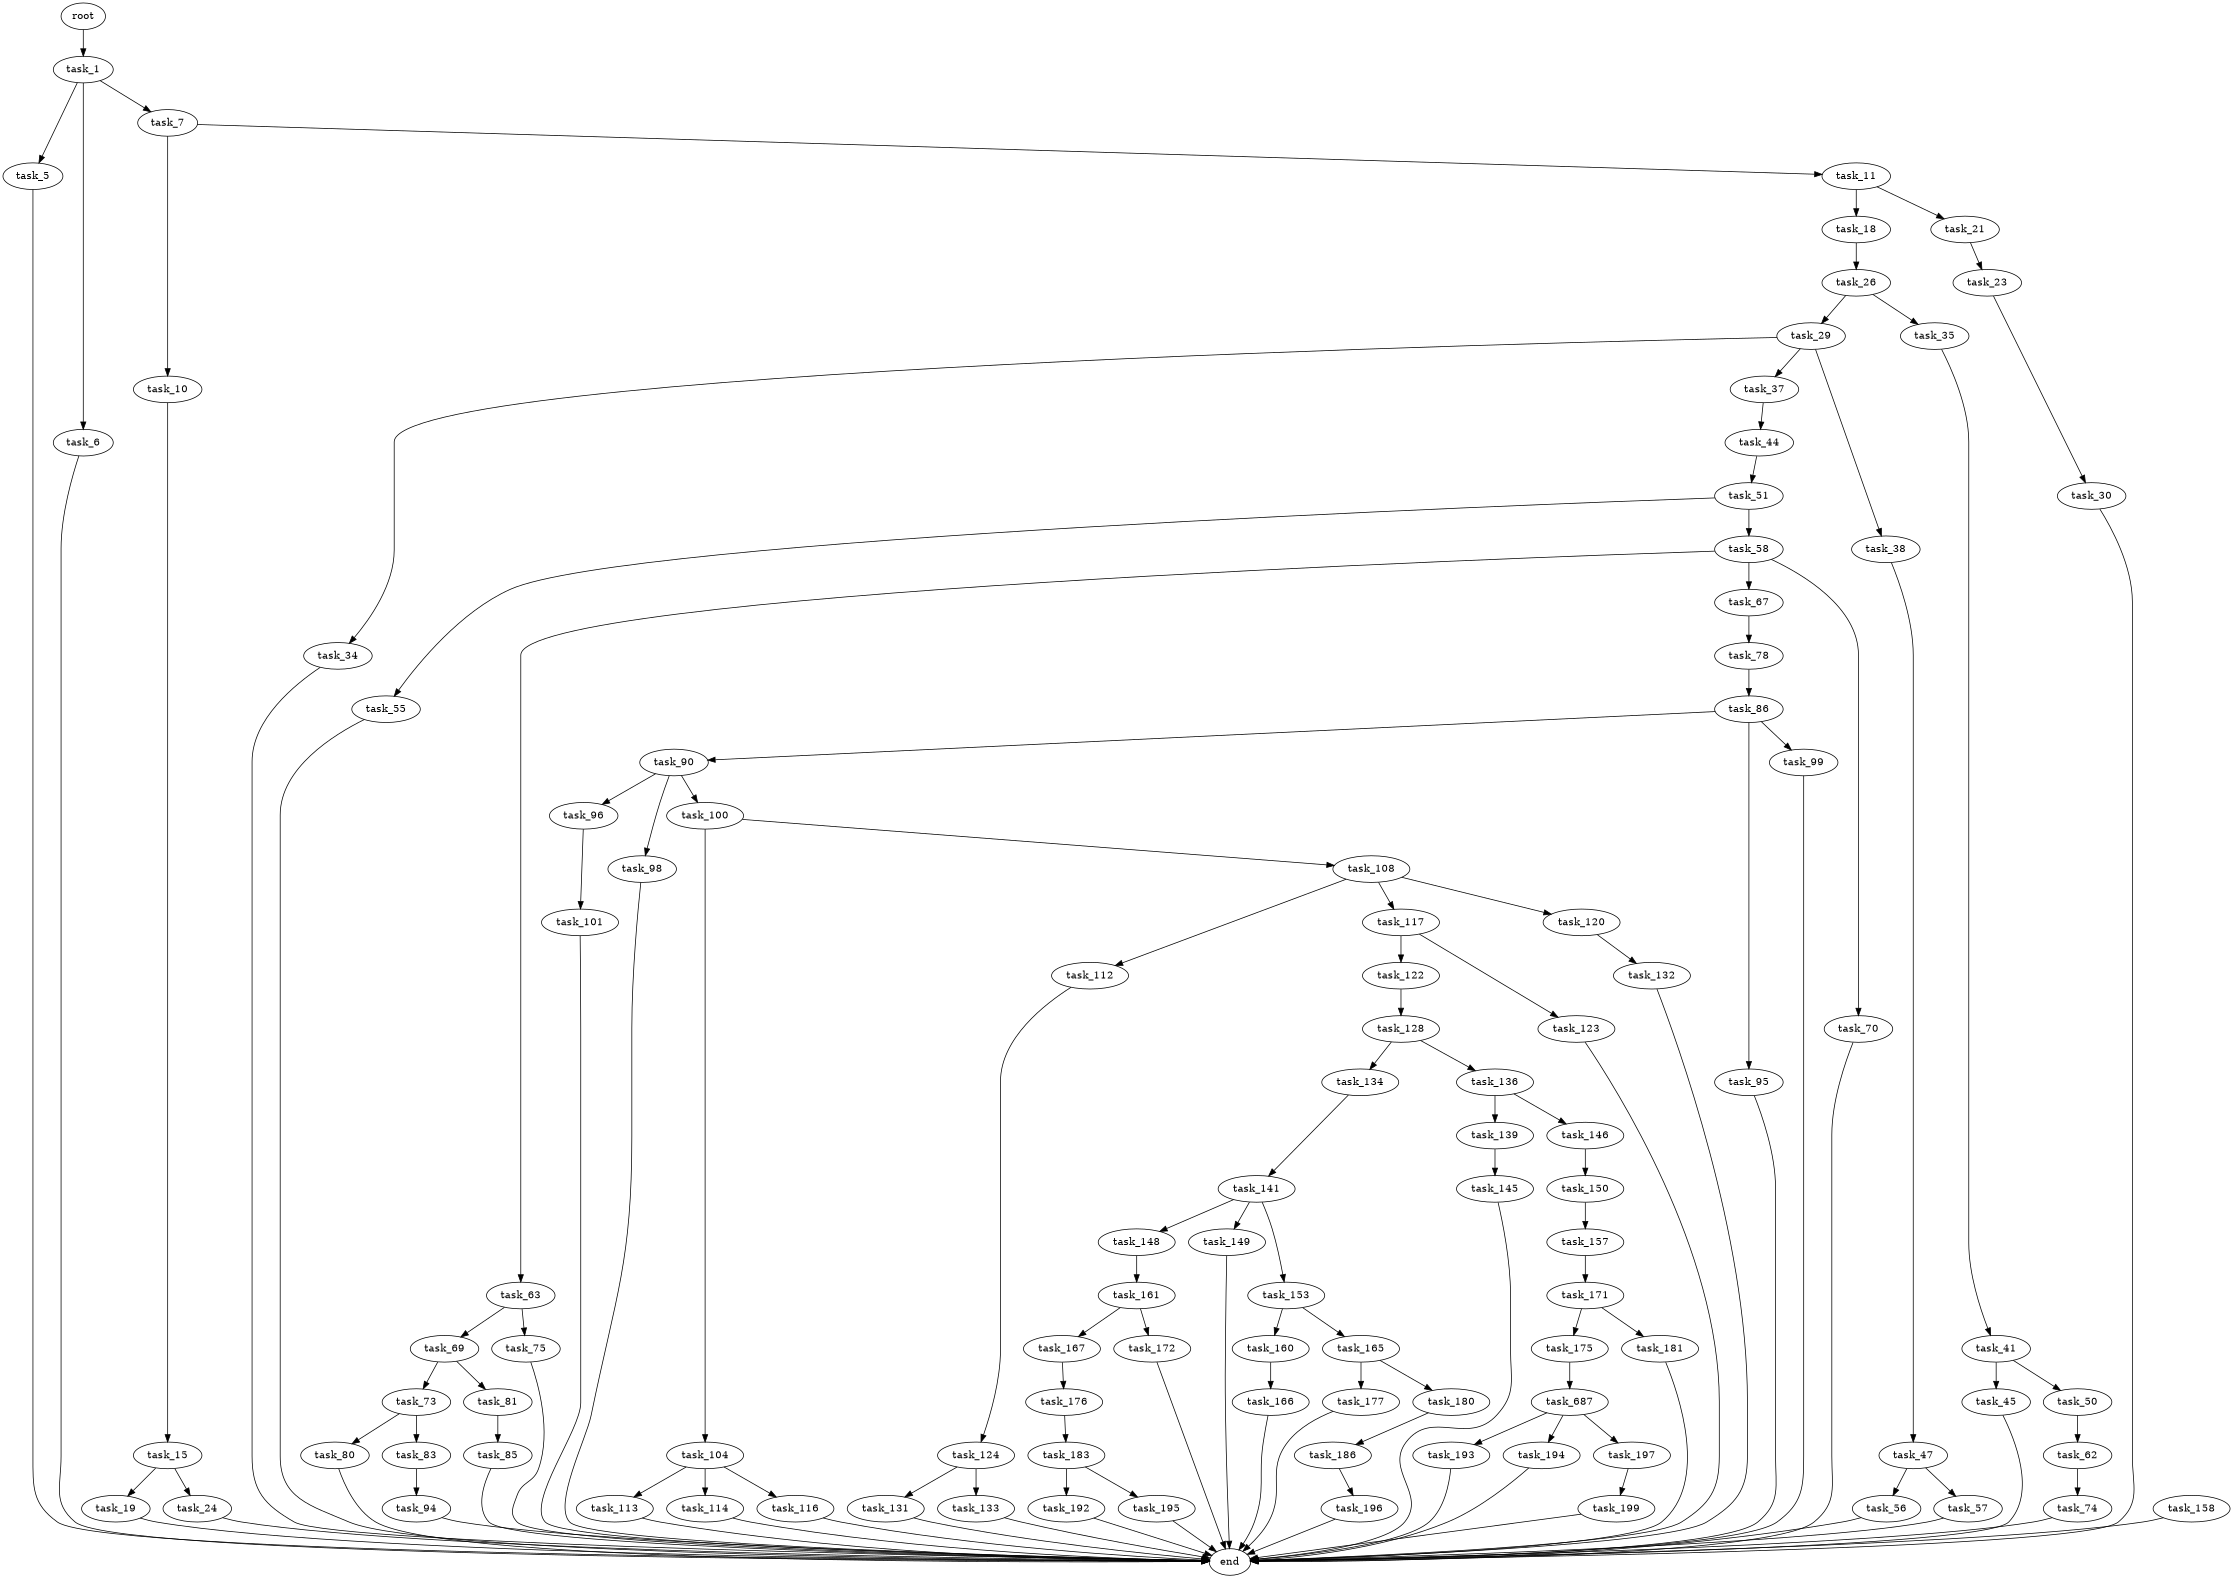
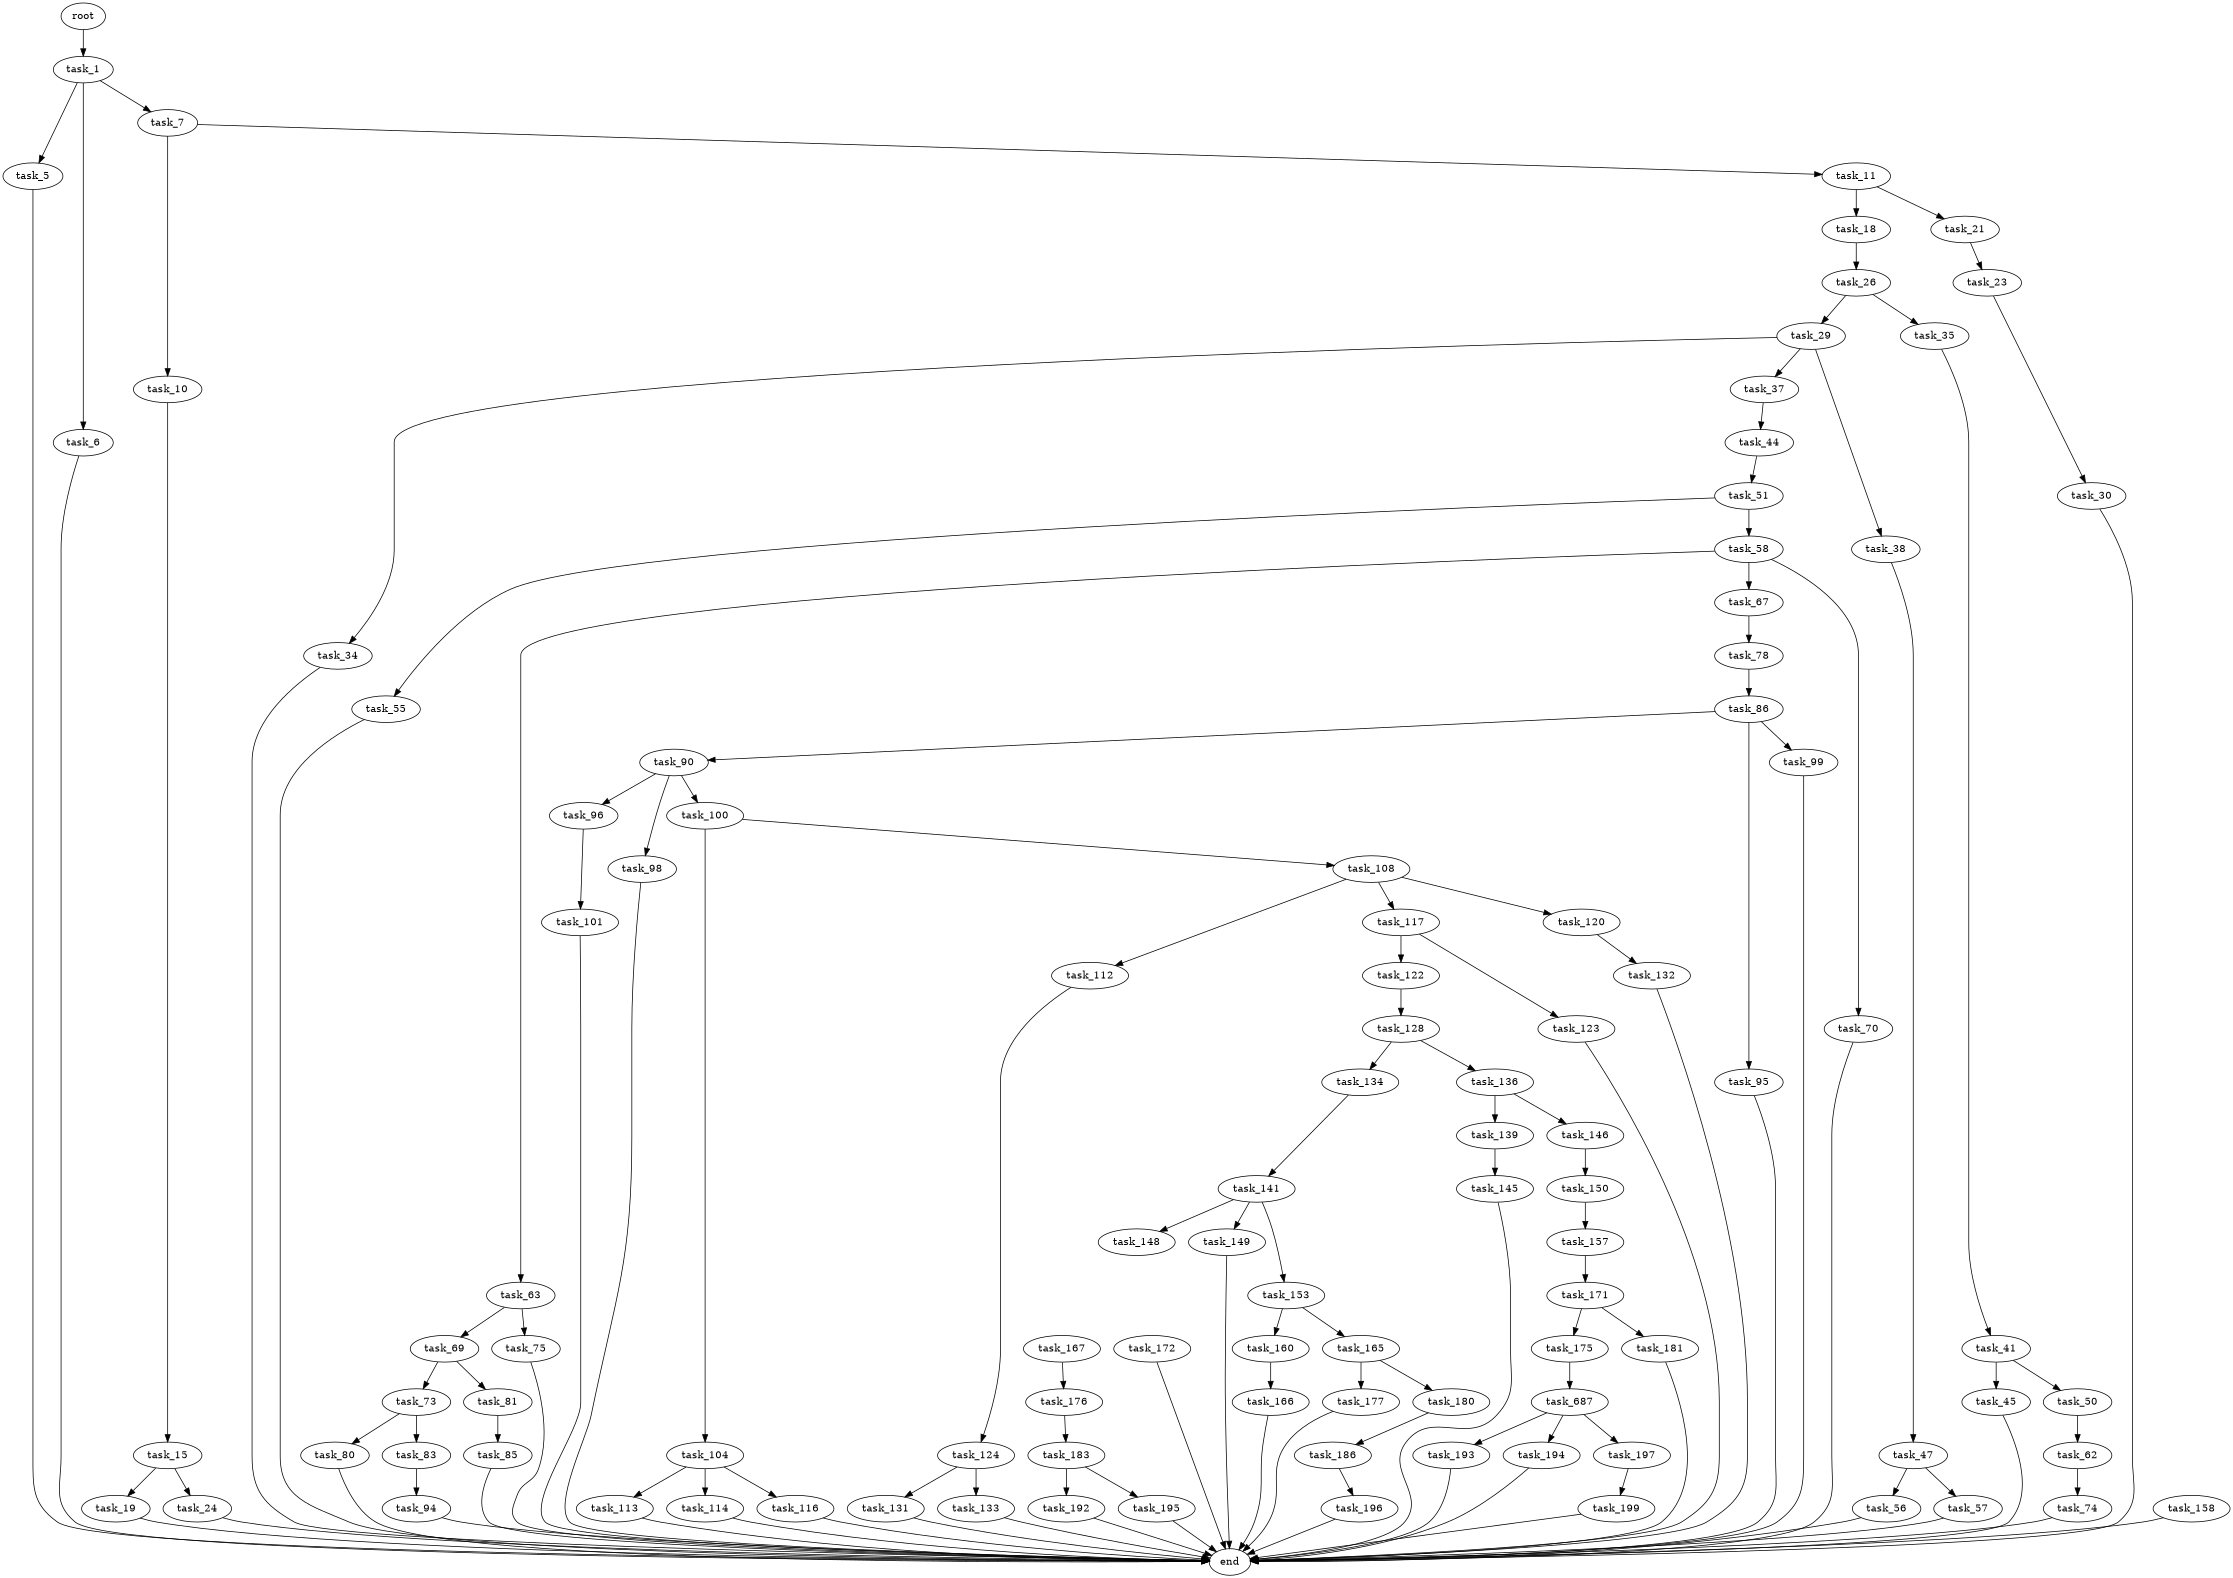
node "task_161": removed
